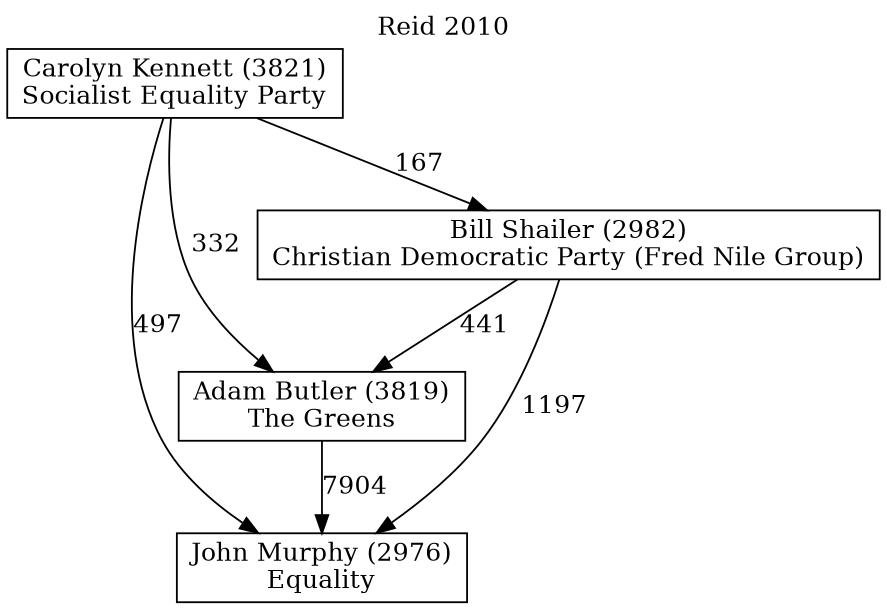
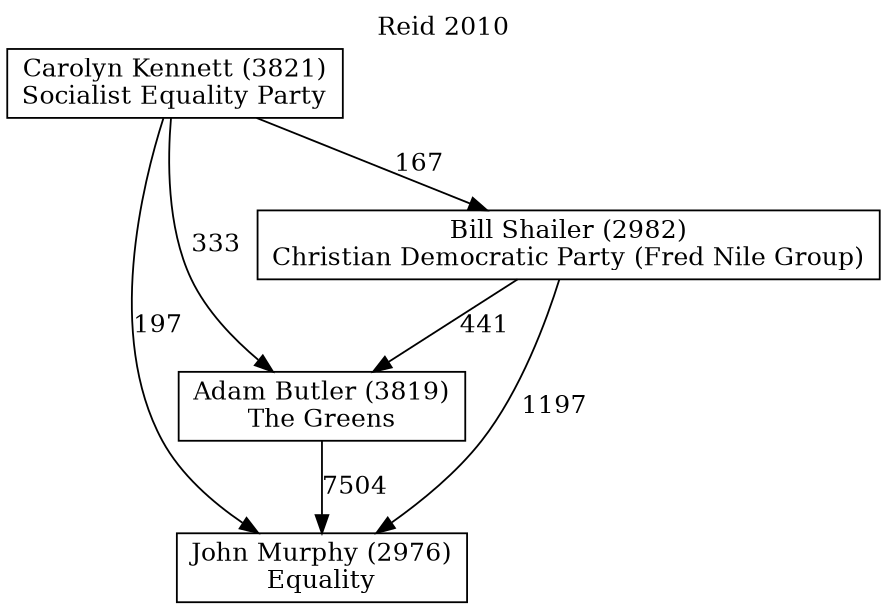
edge "Carolyn Kennett (3821) Socialist Equality Party" -> "Adam Butler (3819) The Greens": label "332" -> "333"
edge "Carolyn Kennett (3821) Socialist Equality Party" -> "John Murphy (2976) Equality": label "497" -> "197"
edge "Adam Butler (3819) The Greens" -> "John Murphy (2976) Equality": label "7904" -> "7504"
